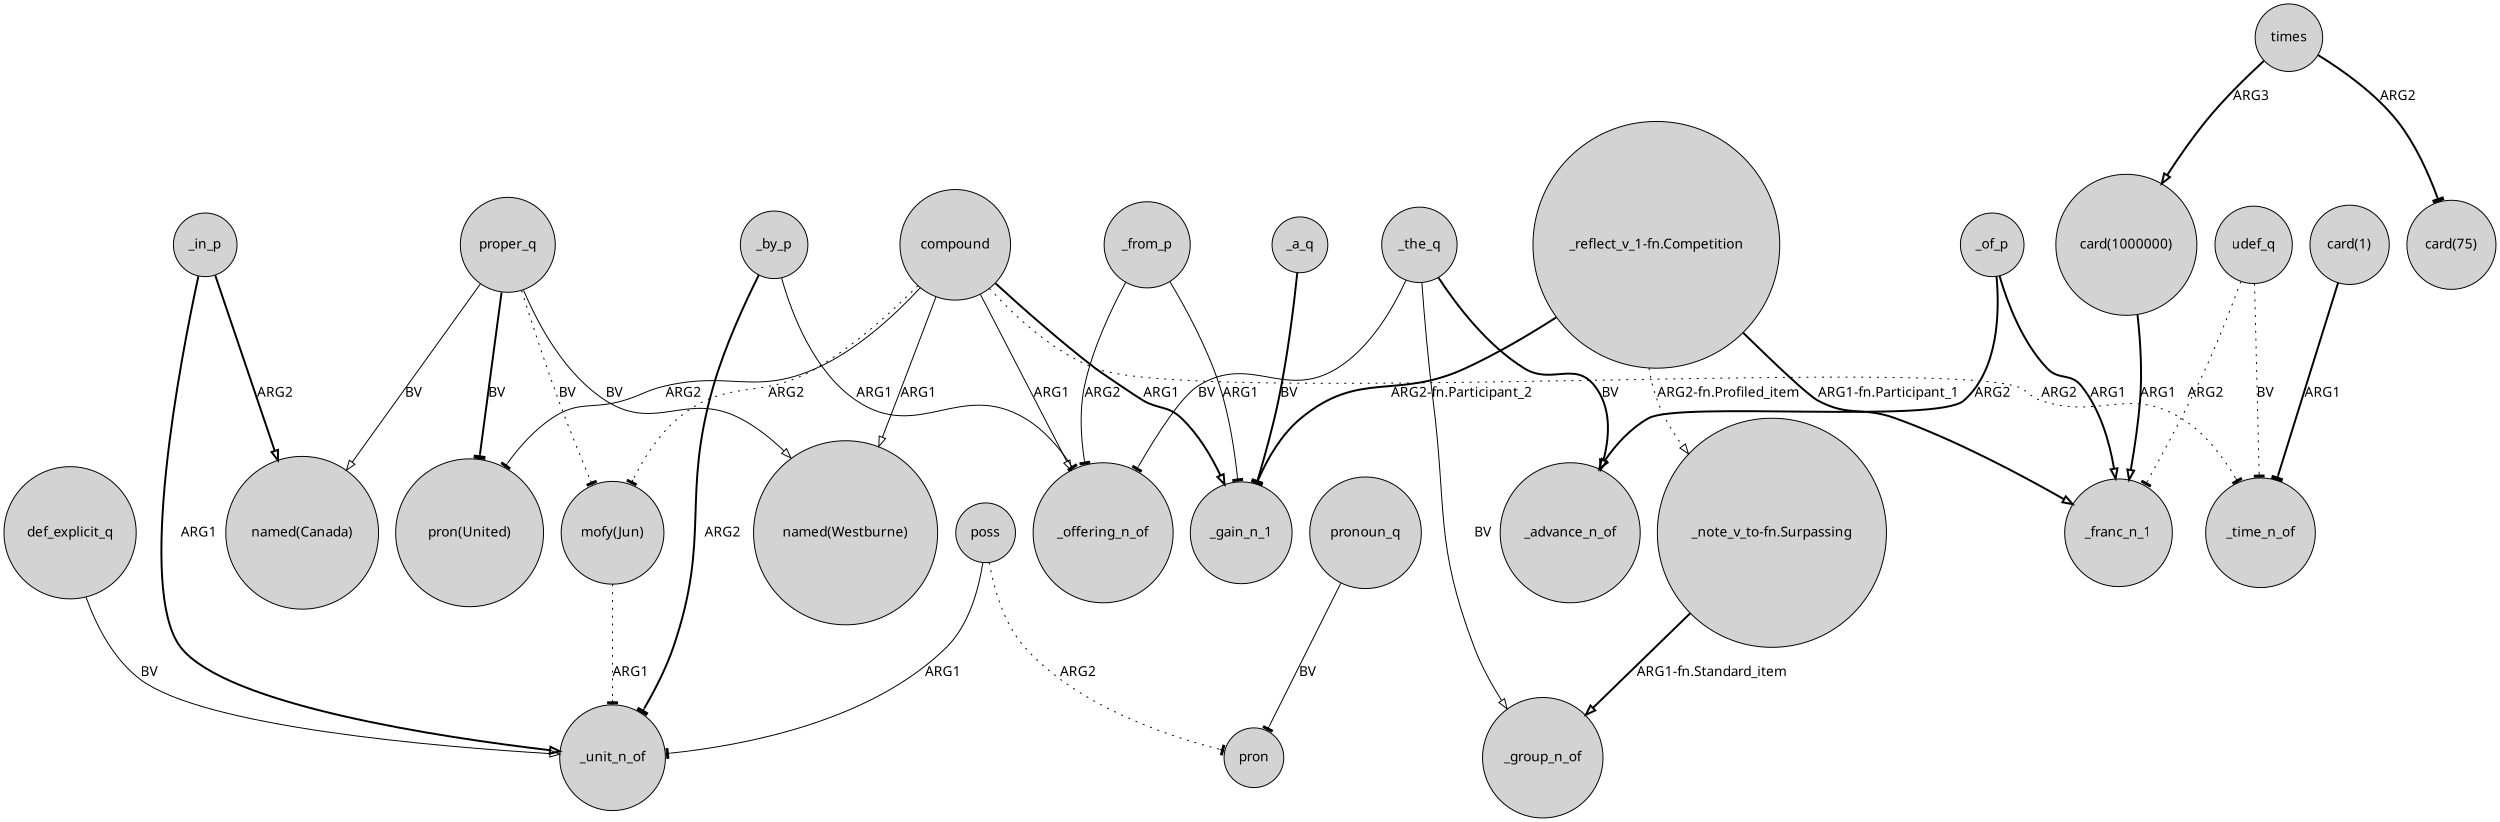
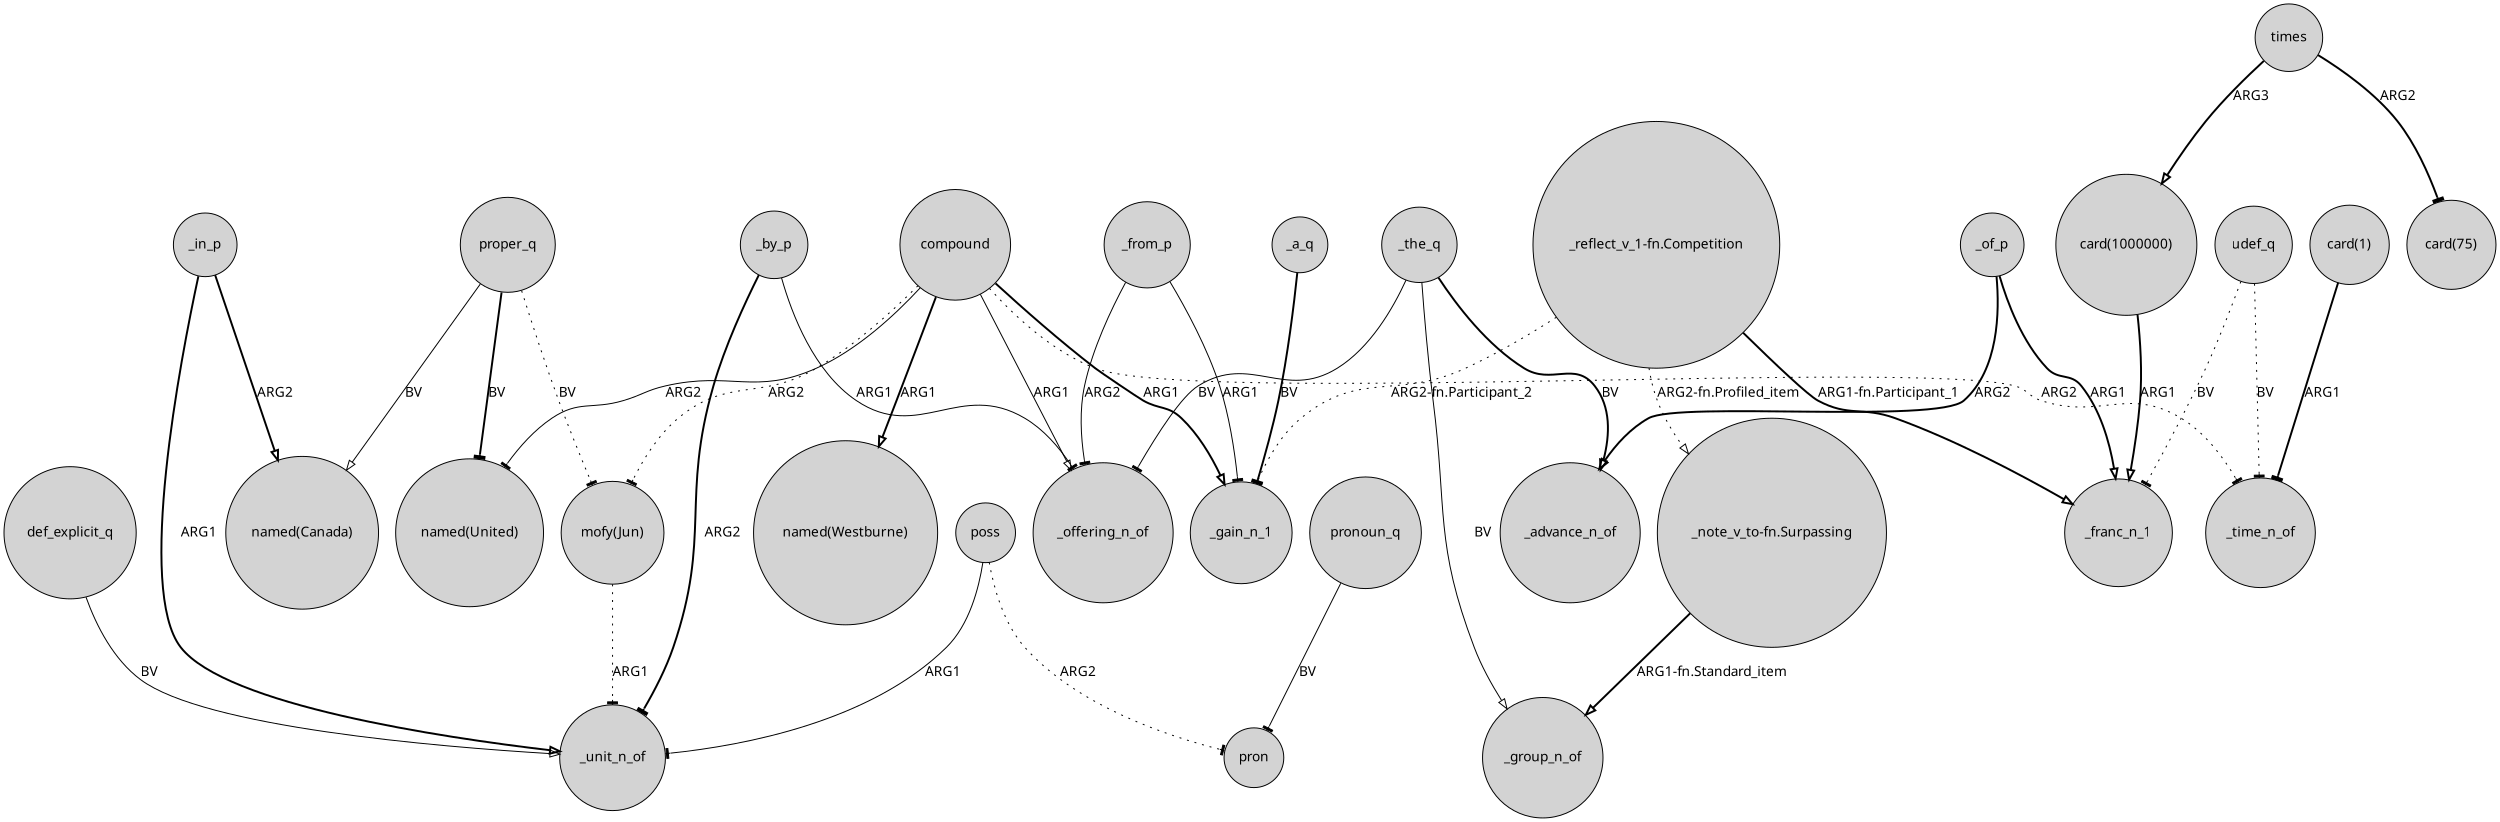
edge "compound" -> "named(Westburne)": style solid -> bold
edge "_reflect_v_1-fn.Competition" -> "_gain_n_1": style bold -> dotted
edge "udef_q" -> "_franc_n_1": label "ARG2" -> "BV"
edge "proper_q" -> "named(Westburne)": removed, label "BV"
node "pron(United)": label "pron(United)" -> "named(United)"
